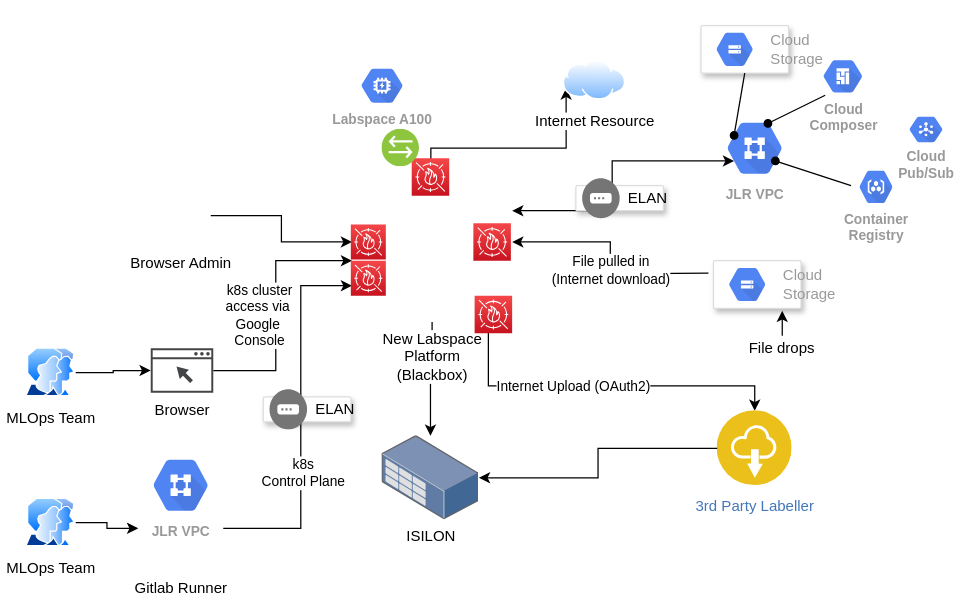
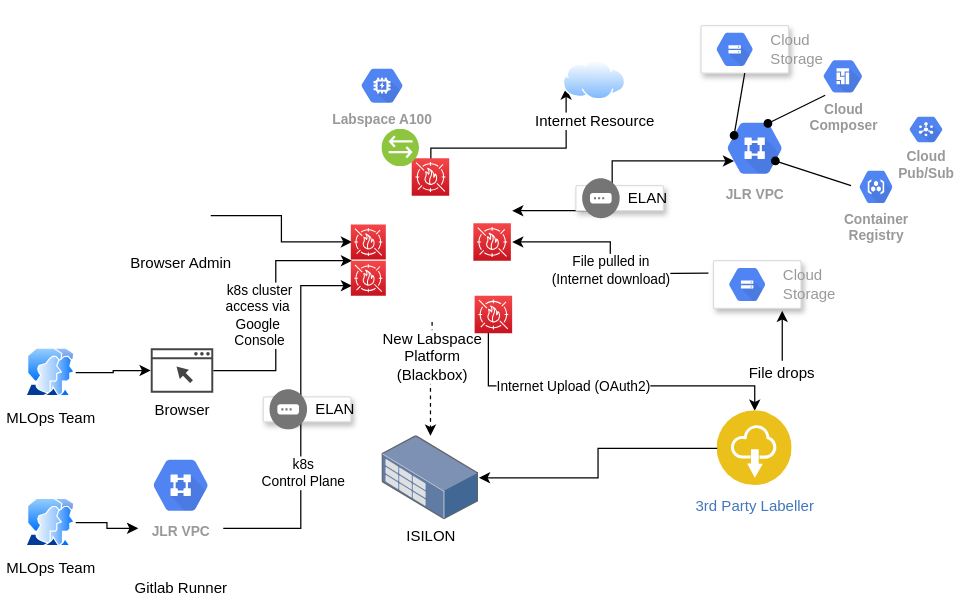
node "File drops": moved (782, 348) -> (782, 373)
edge "New Labspace Platform (Blackbox)" -> "ISILON": style solid -> dashed
